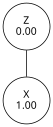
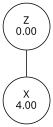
node "X 1.00": label "X 1.00" -> "X 4.00"
